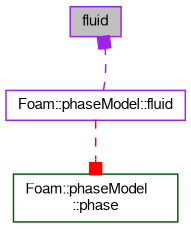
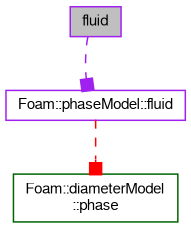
edge "Foam::phaseModel::fluid" -> "fluid": reversed
node "Foam::phaseModel ::phase": label "Foam::phaseModel ::phase" -> "Foam::diameterModel ::phase"
